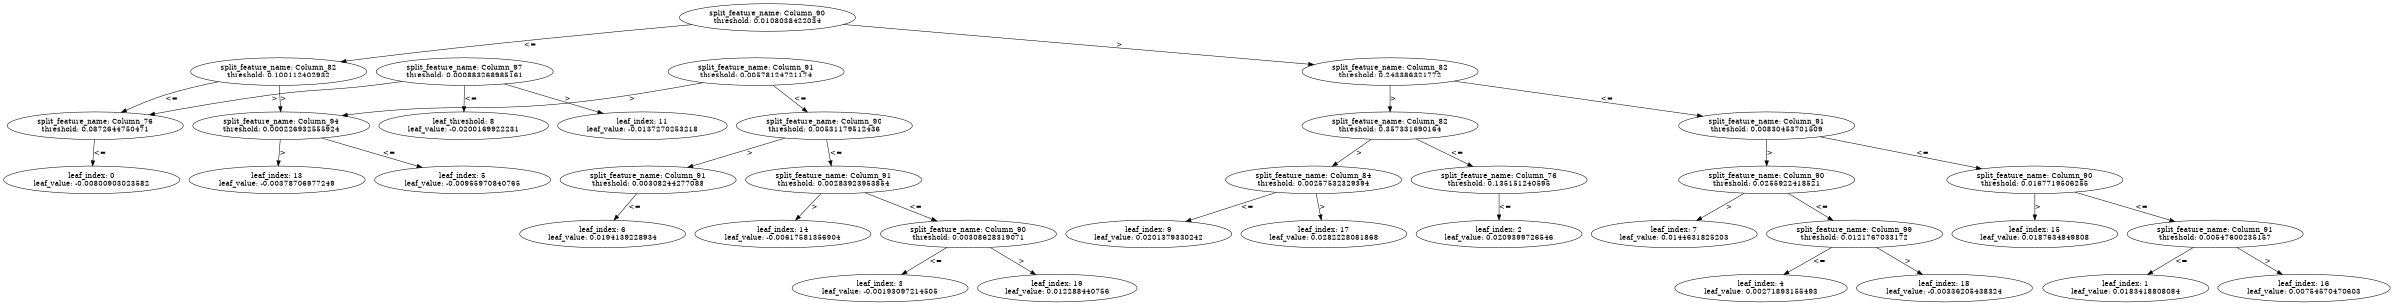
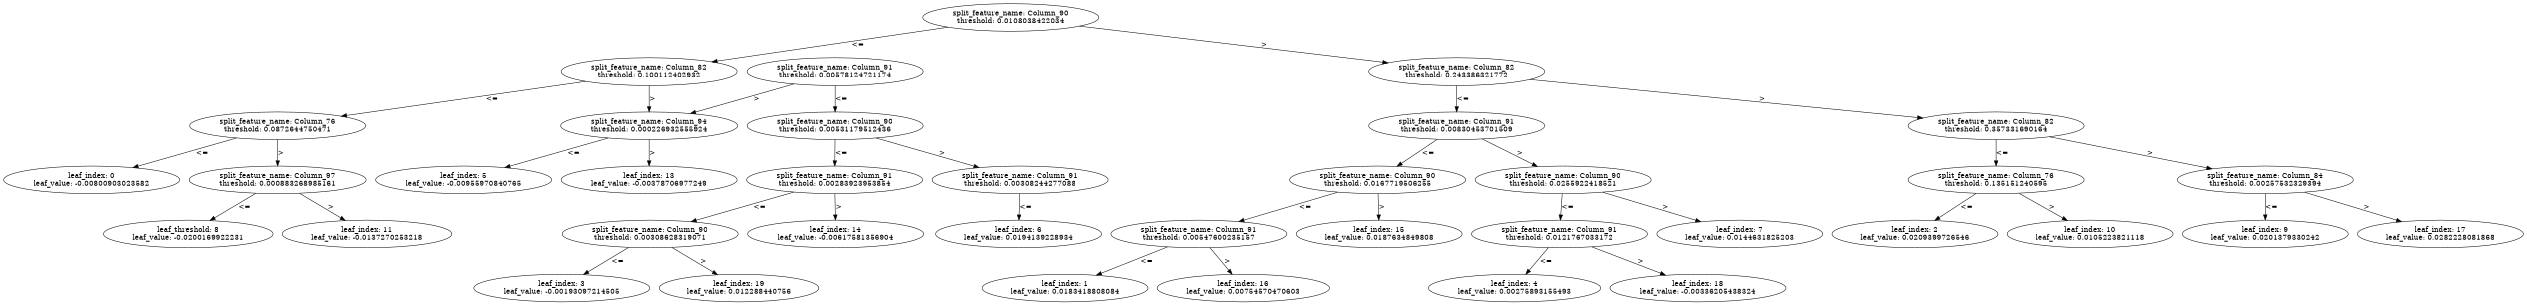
edge "split_feature_name: Column_97 threshold: 0.000883268985161" -> "split_feature_name: Column_76 threshold: 0.0872644750471": reversed
node "split_feature_name: Column_99 threshold: 0.0121767033172": label "split_feature_name: Column_99 threshold: 0.0121767033172" -> "split_feature_name: Column_91 threshold: 0.0121767033172"
node "leaf_index: 10 leaf_value: 0.0105223821118": added
node "leaf_index: 4 leaf_value: 0.00271893155493": label "leaf_index: 4 leaf_value: 0.00271893155493" -> "leaf_index: 4 leaf_value: 0.00275893155493"
